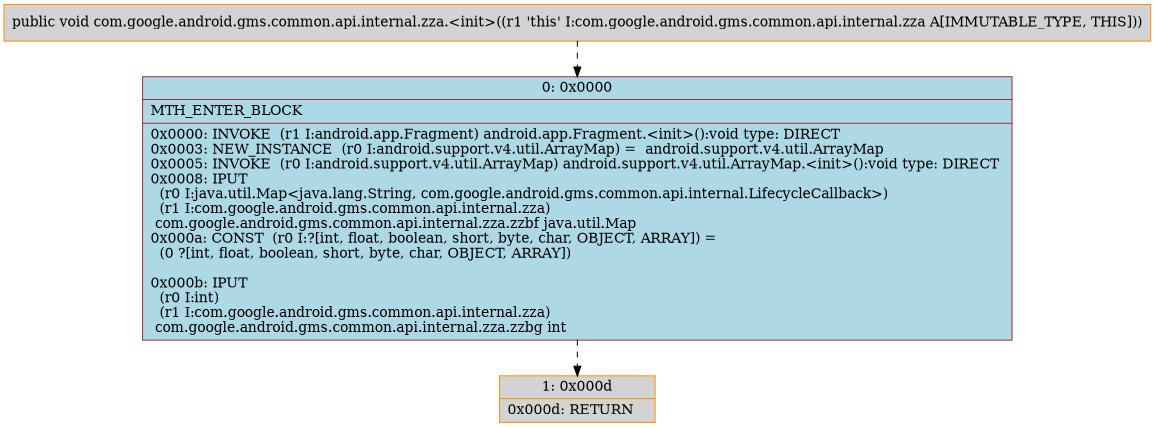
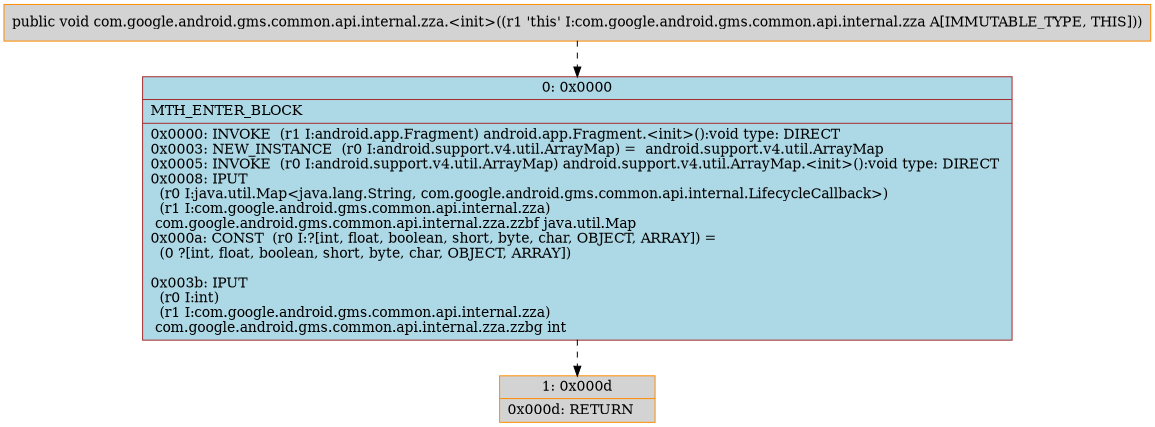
node "0: 0x0000": text "0x000b: IPUT" -> "0x003b: IPUT"
